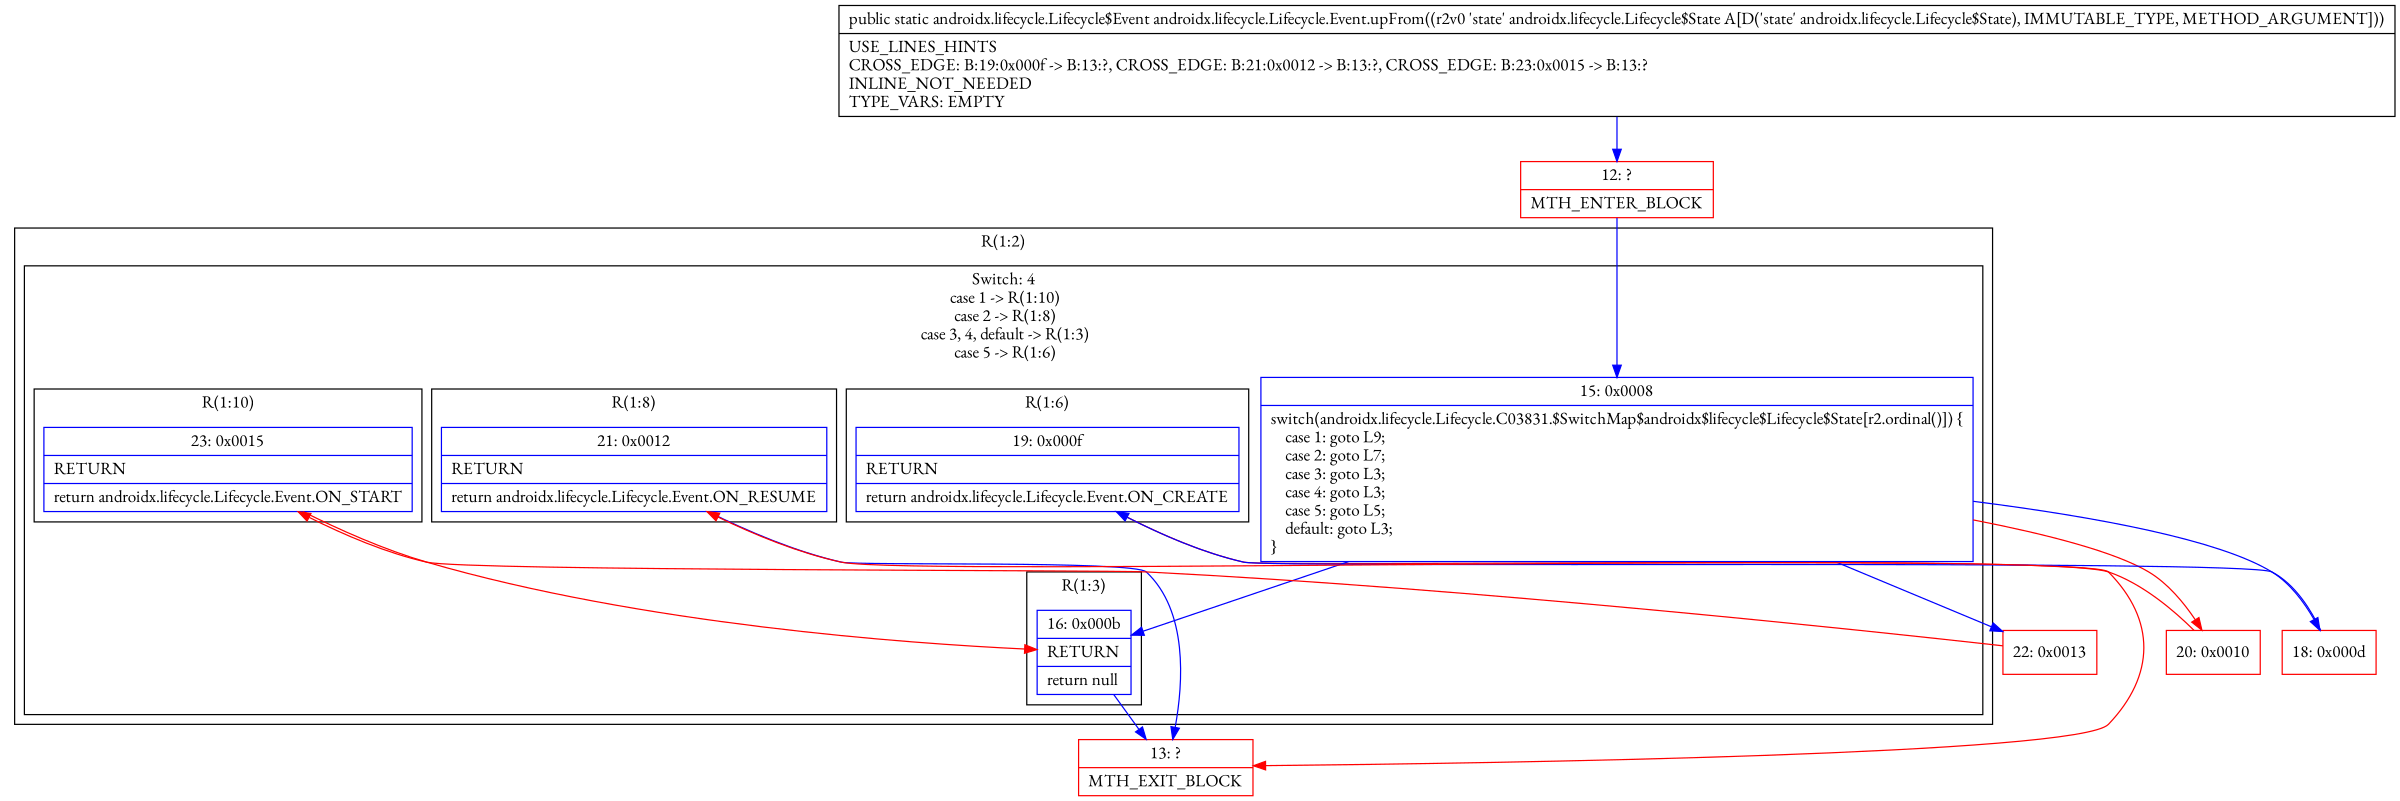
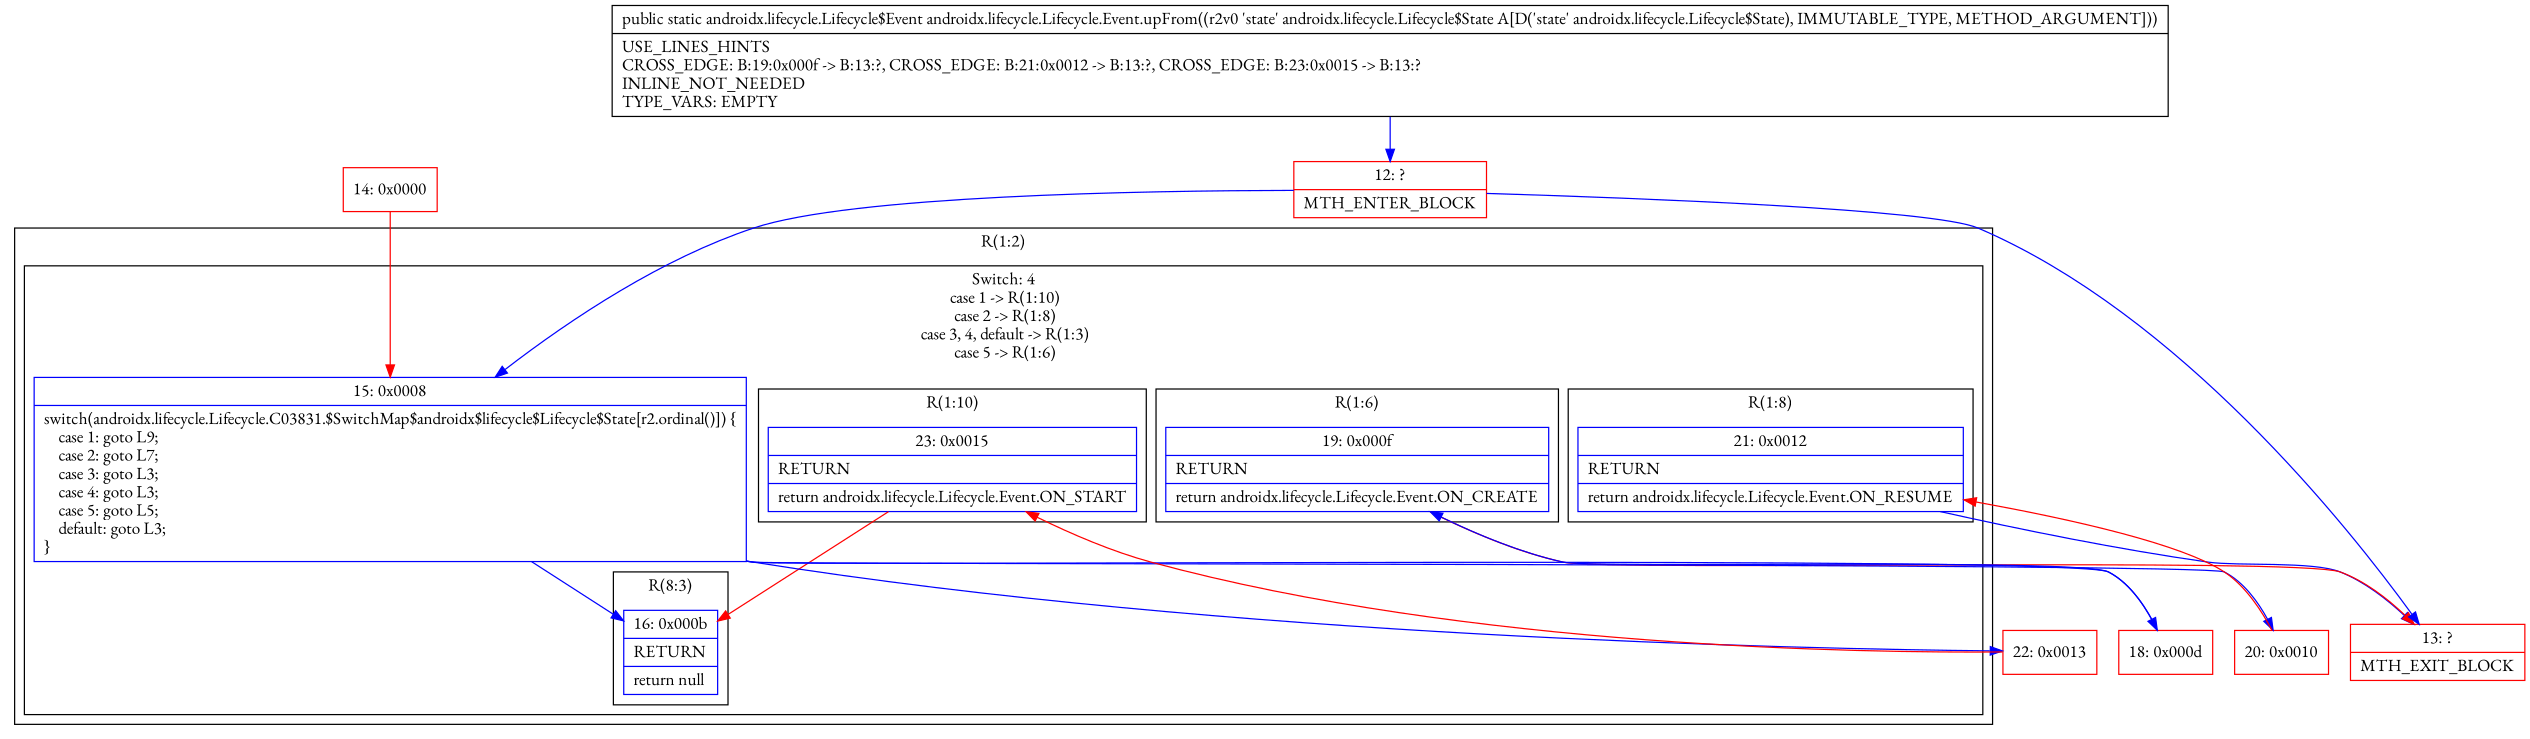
node "14: 0x0000": added
edge "15: 0x0008" -> "20: 0x0010": color red -> blue
cluster "R(1:3)": label "R(1:3)" -> "R(8:3)"
edge "16: 0x000b" -> "13: ?": now "12: ?" -> "13: ?"
